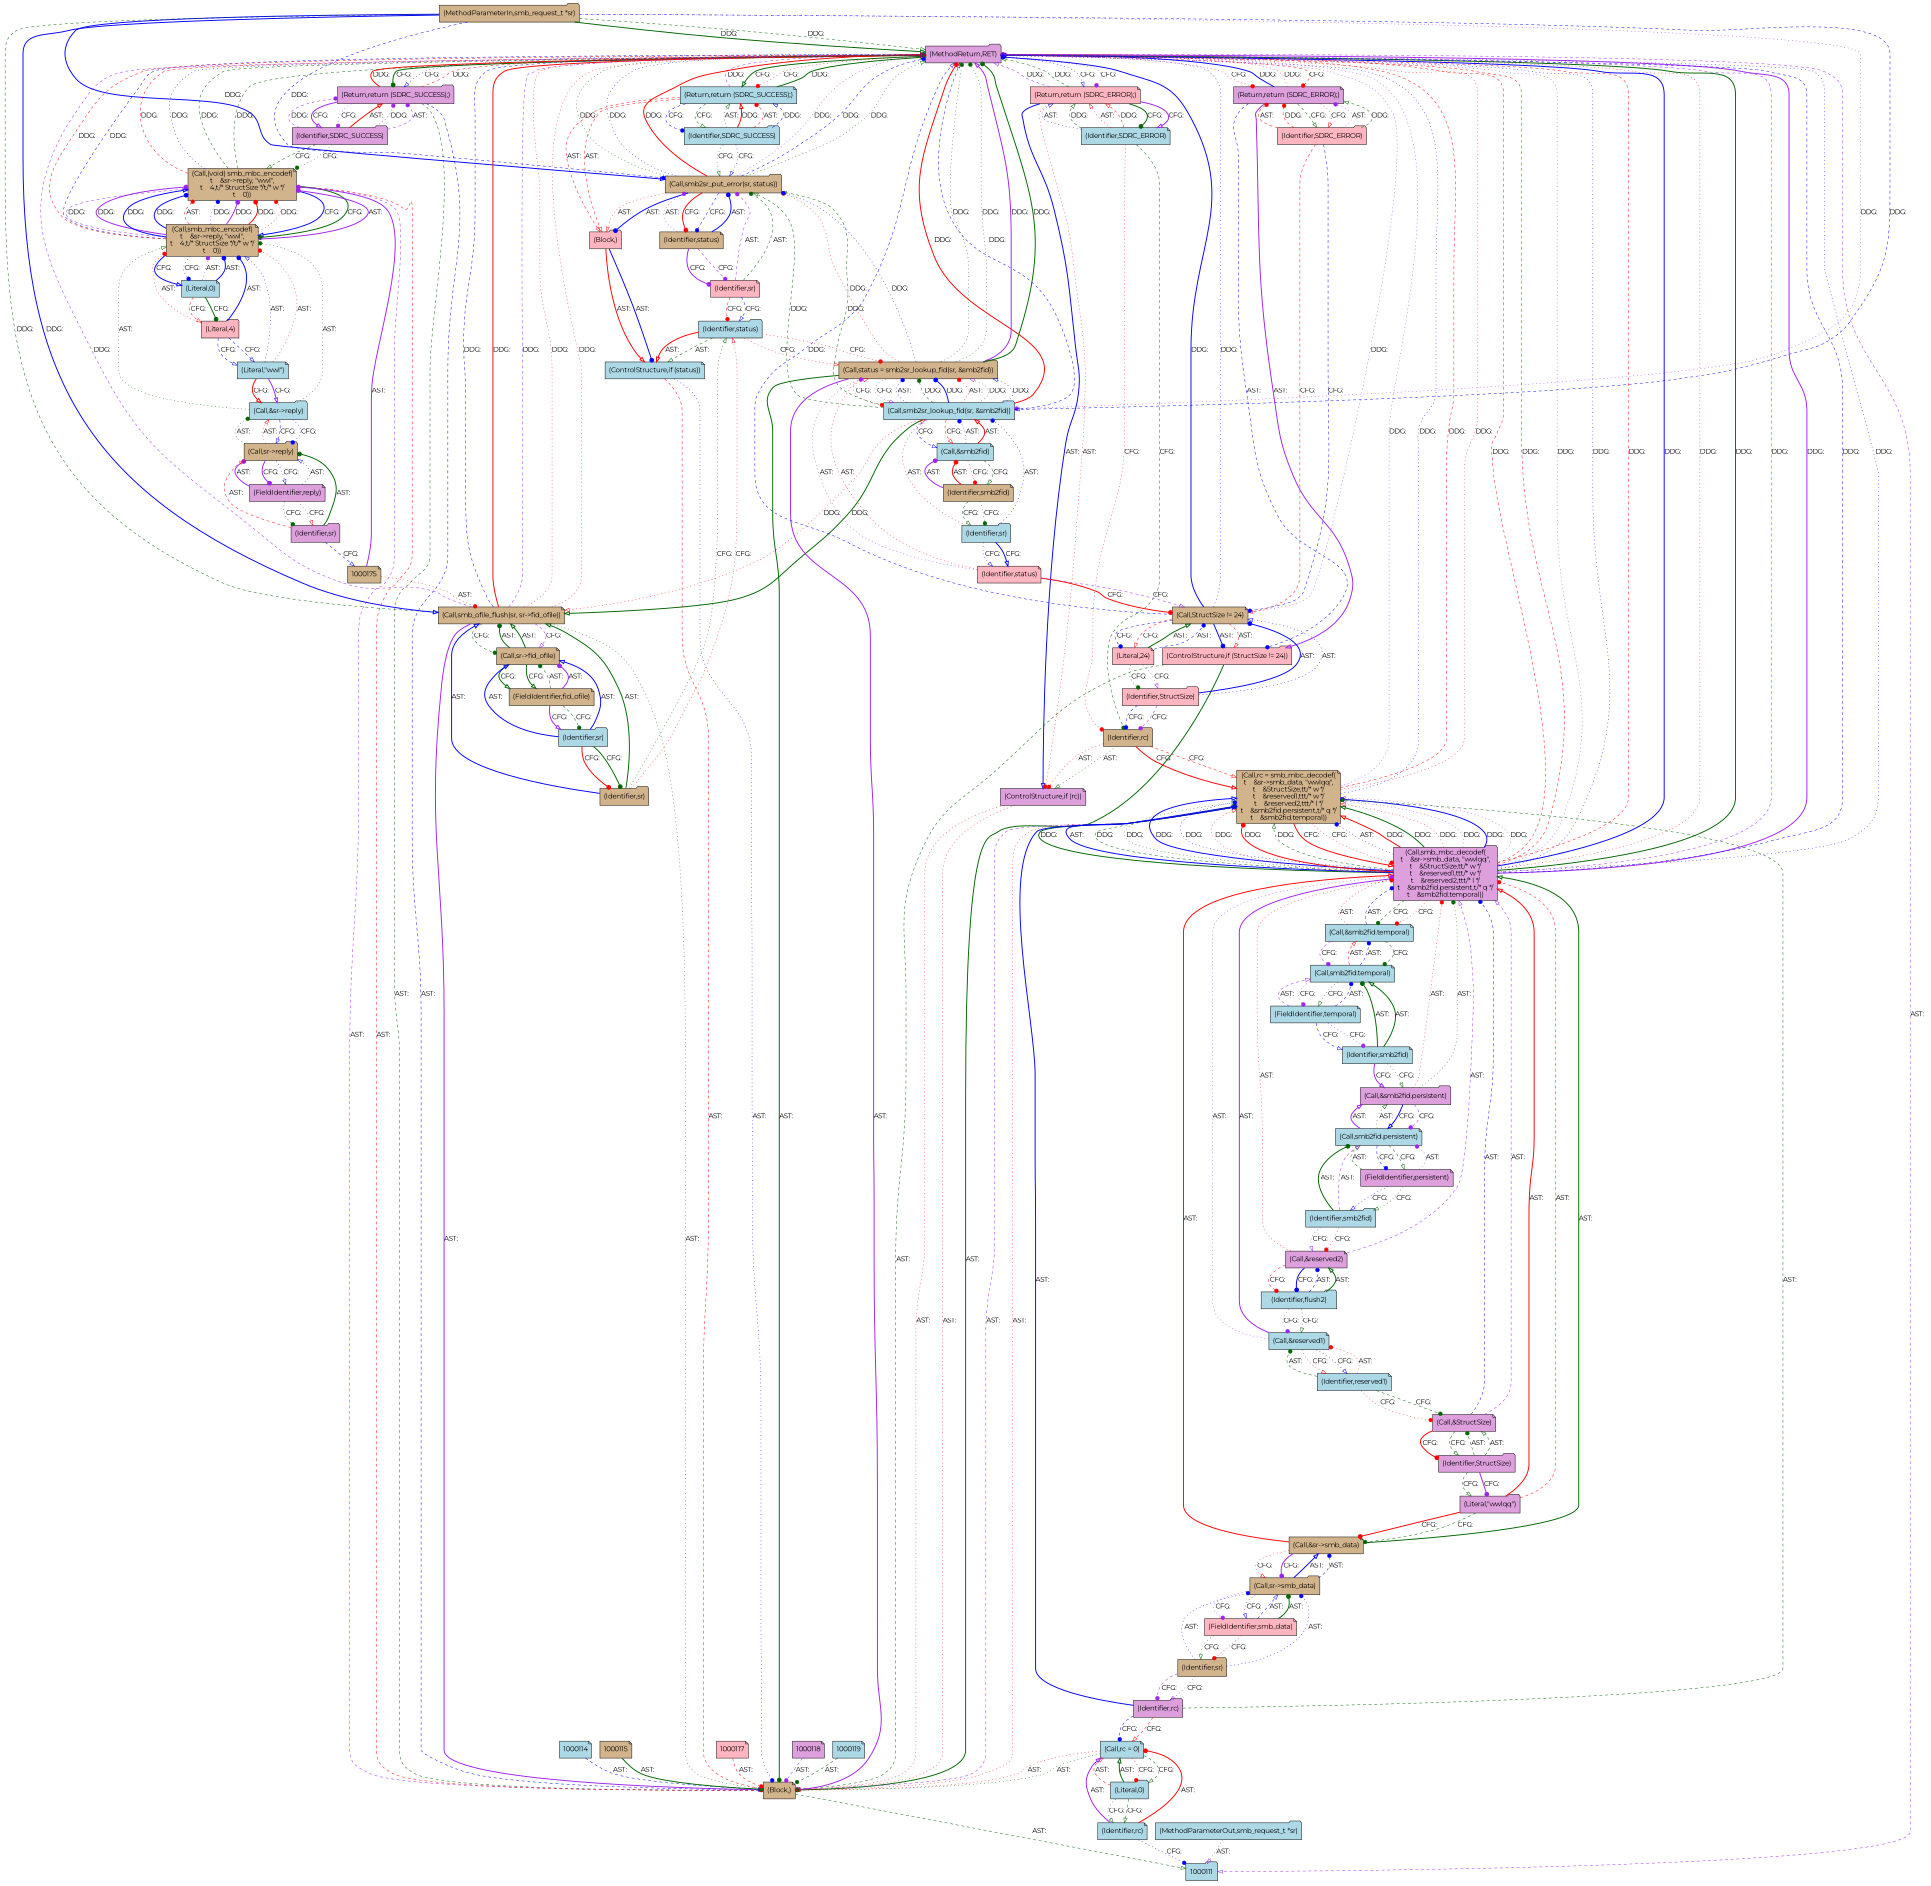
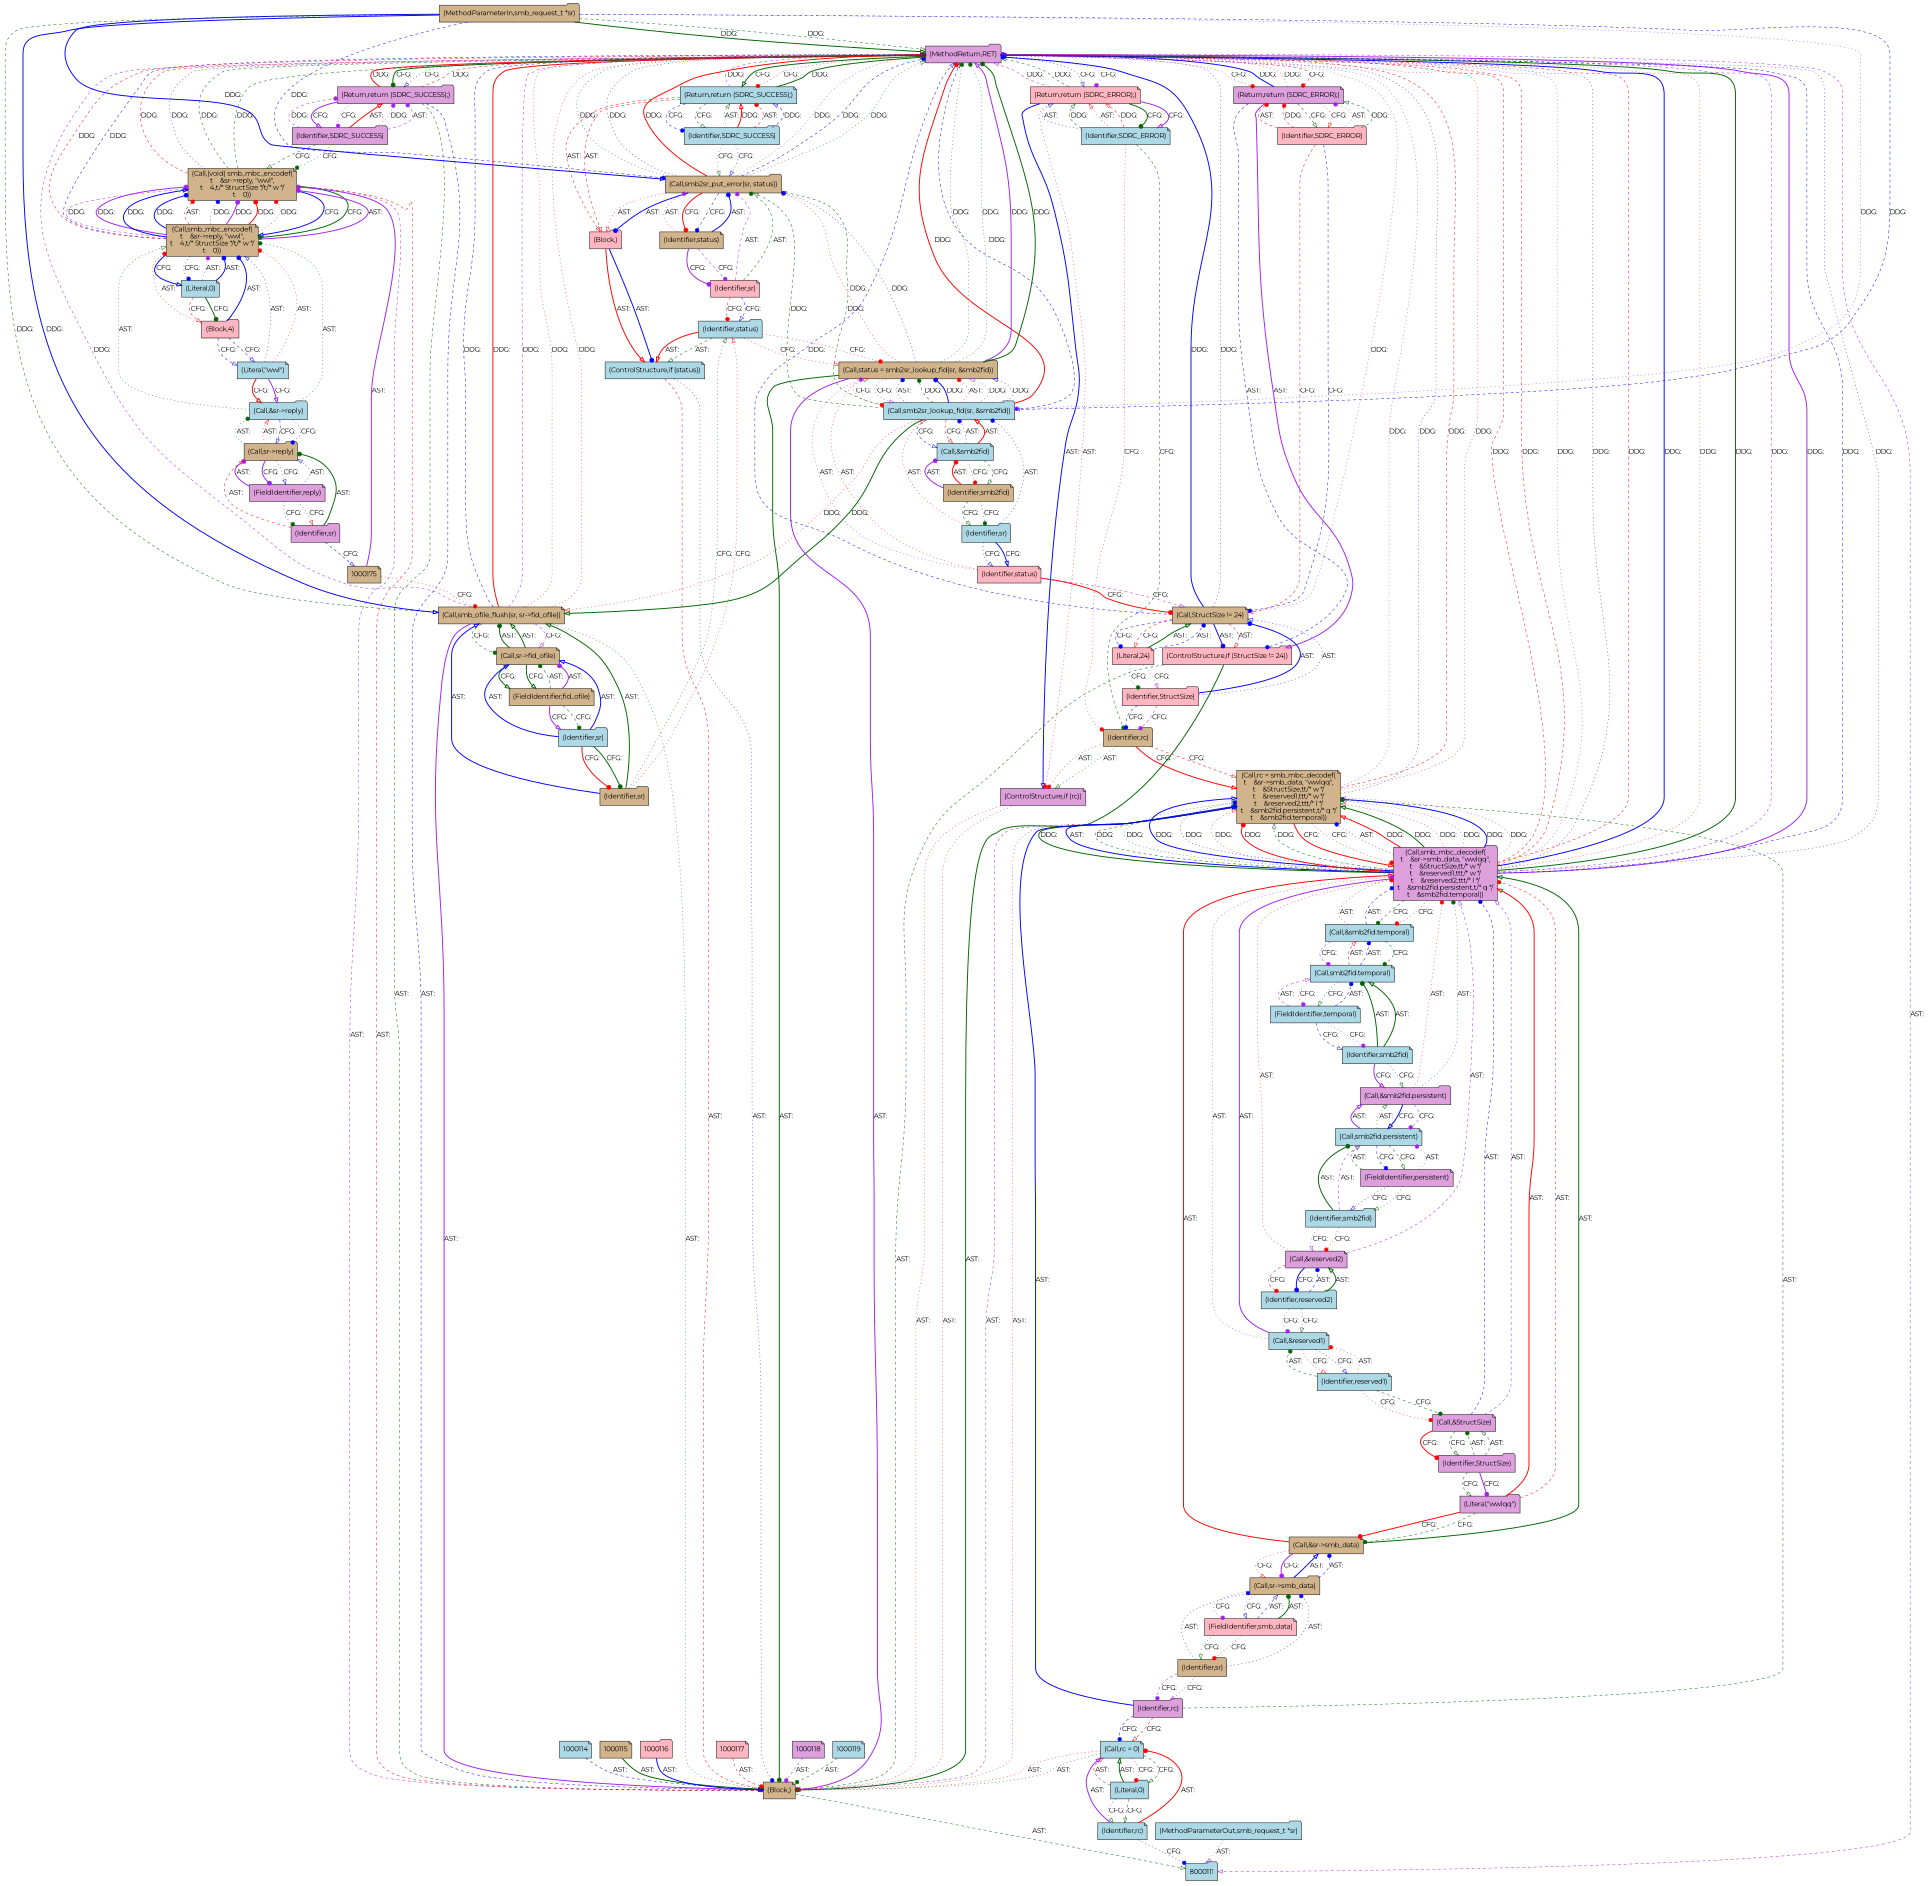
node "(Literal,4)": label "(Literal,4)" -> "(Block,4)"
edge "1000175" -> "(Call,smb_ofile_flush(sr, sr->fid_ofile))": label "AST: " -> "CFG: "
node "(Identifier,flush2)": label "(Identifier,flush2)" -> "(Identifier,reserved2)"
node "1000116": added
node "1000111": label "1000111" -> "8000111"
